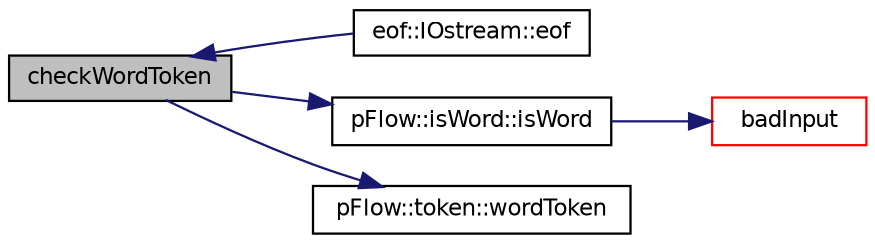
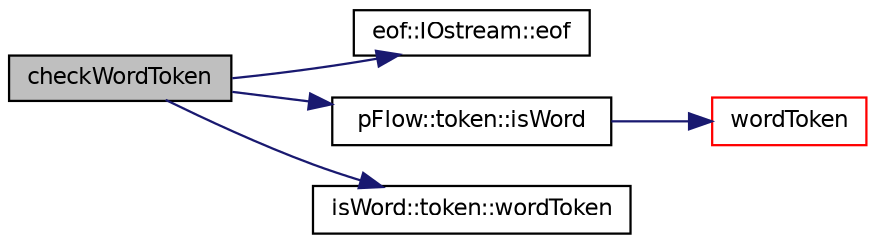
edge "eof::IOstream::eof" -> "checkWordToken": reversed
node "pFlow::isWord::isWord": label "pFlow::isWord::isWord" -> "pFlow::token::isWord"
node "badInput": label "badInput" -> "wordToken"
node "pFlow::token::wordToken": label "pFlow::token::wordToken" -> "isWord::token::wordToken"
